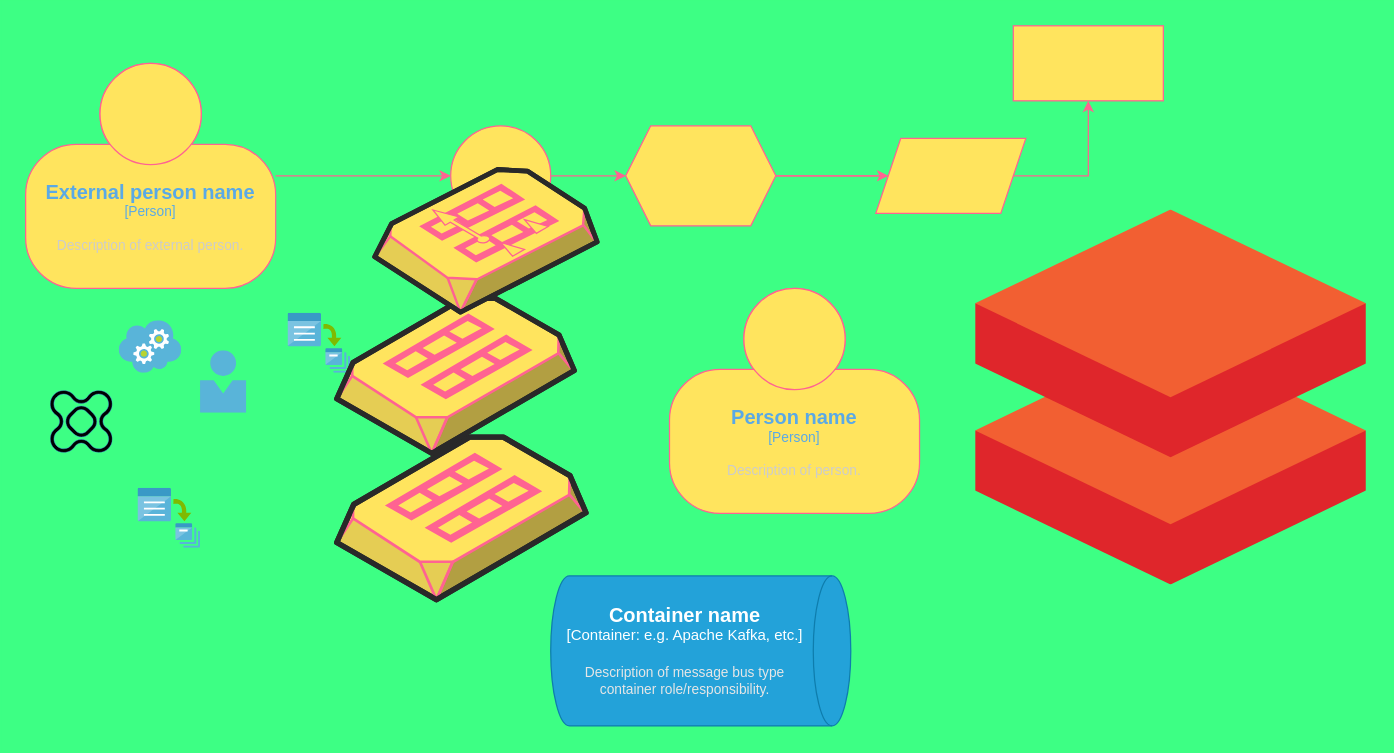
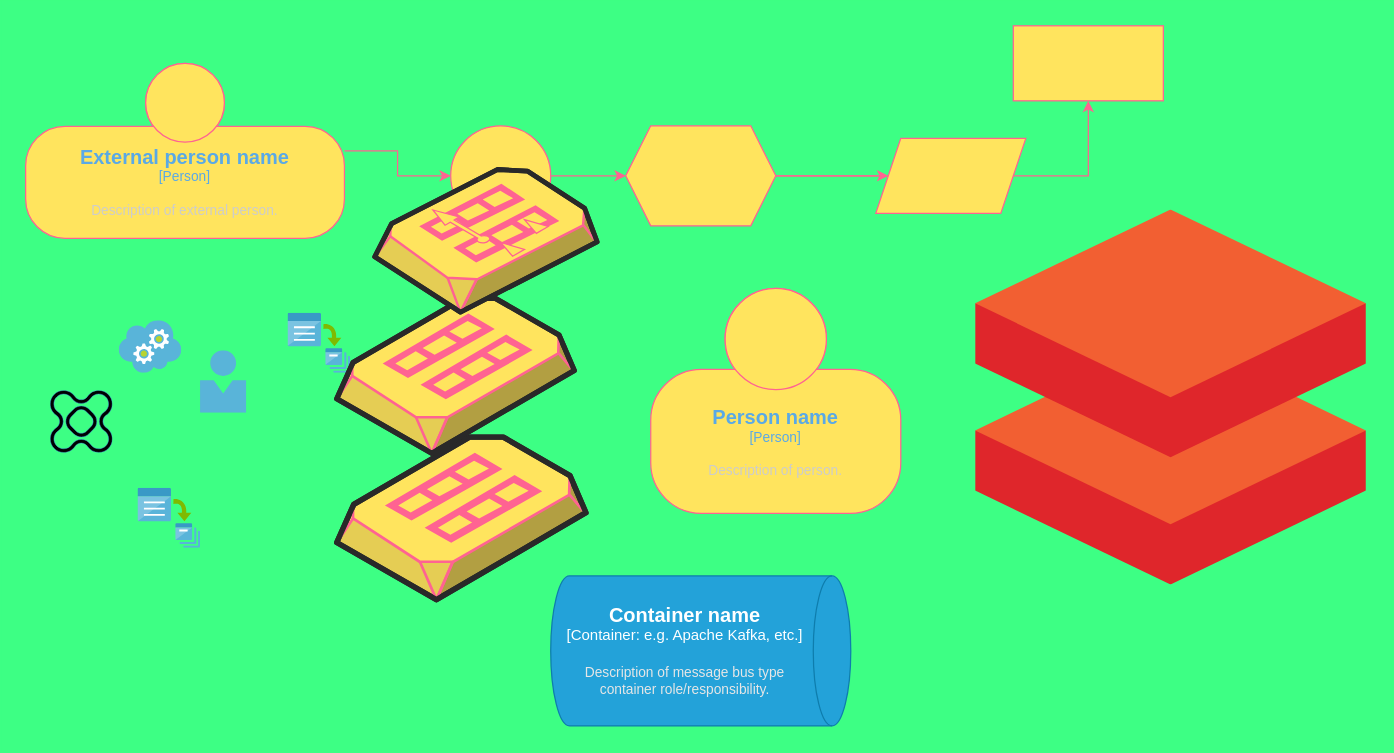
node "External person name [Person] Description of external person.": size 250x225 -> 319x175
node "Person name [Person] Description of person.": moved (794, 401) -> (776, 401)
